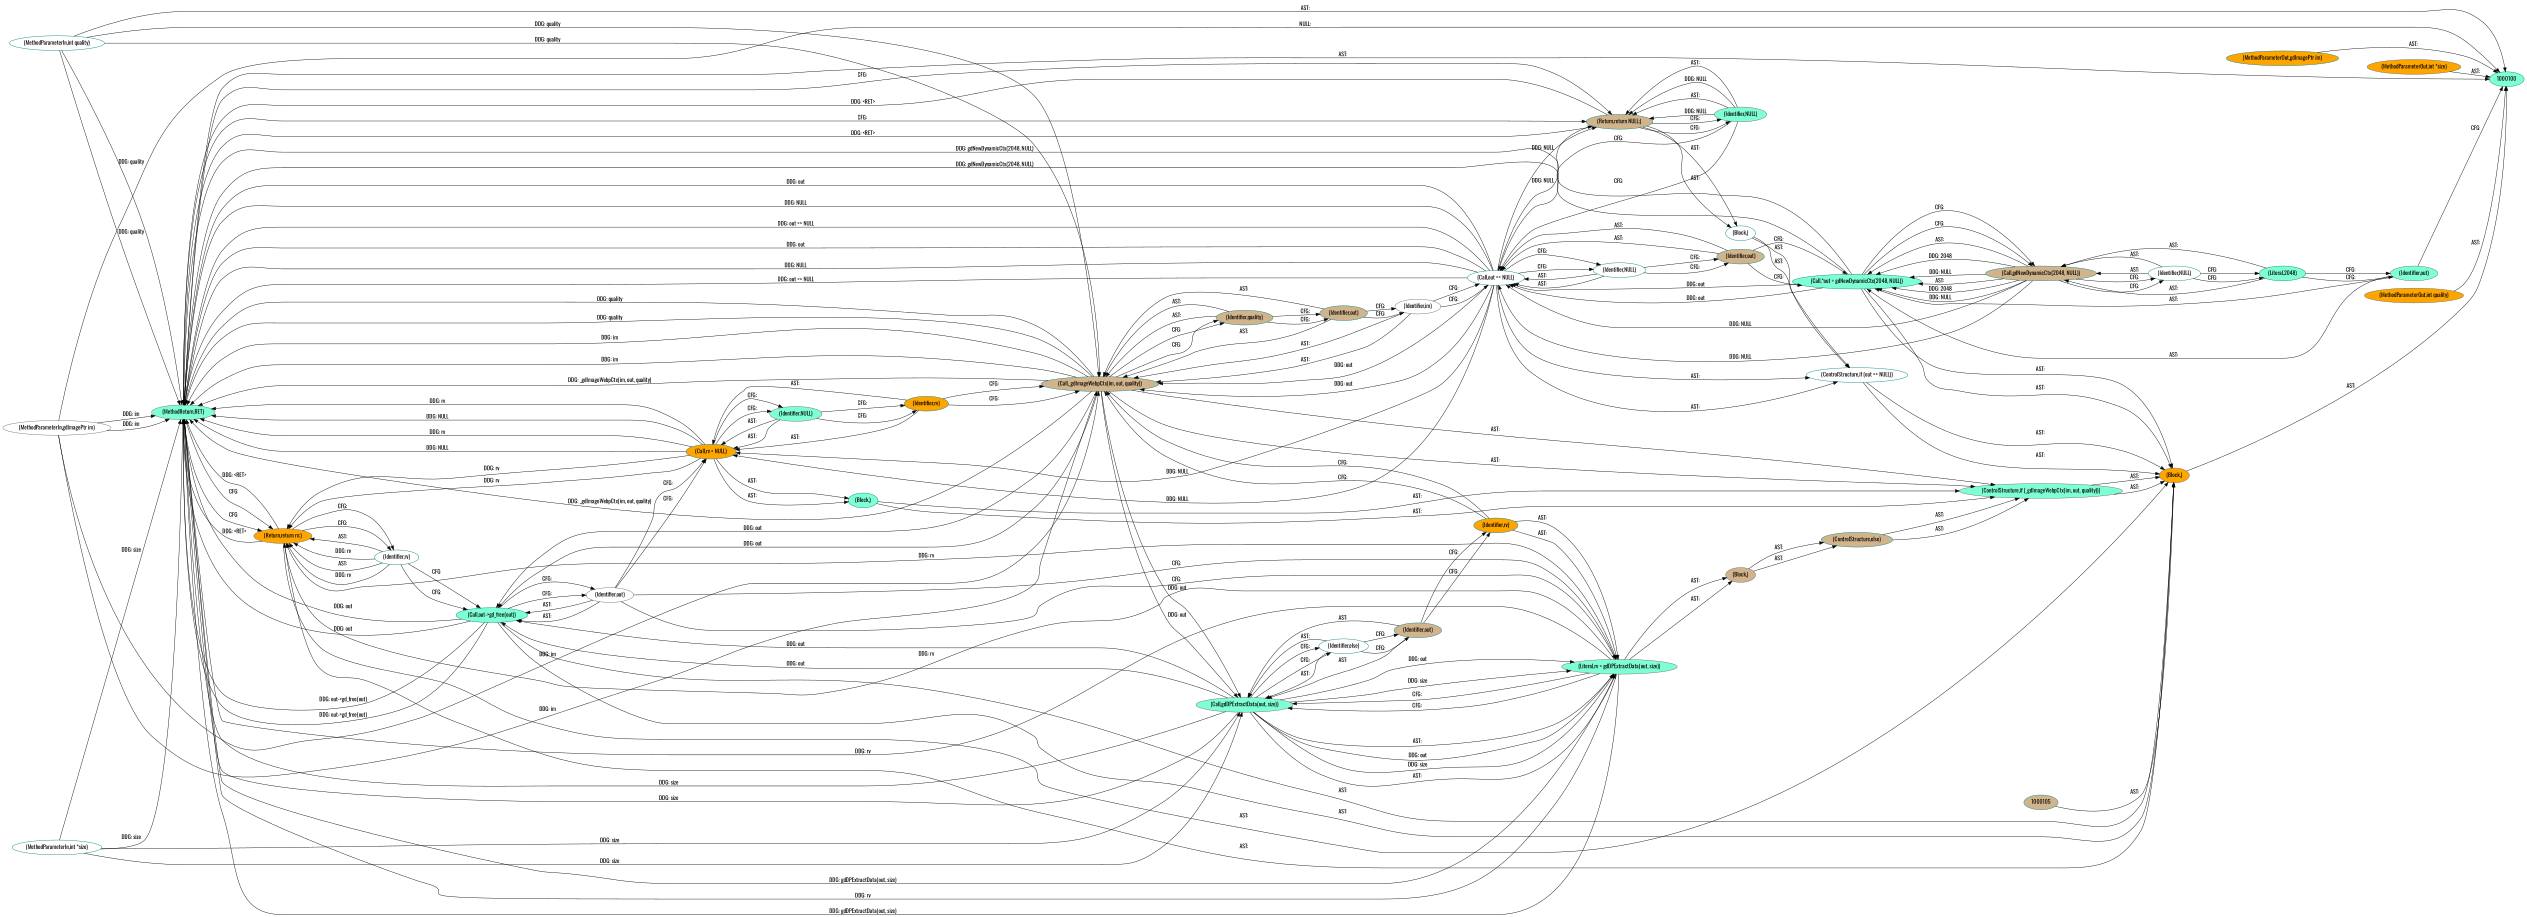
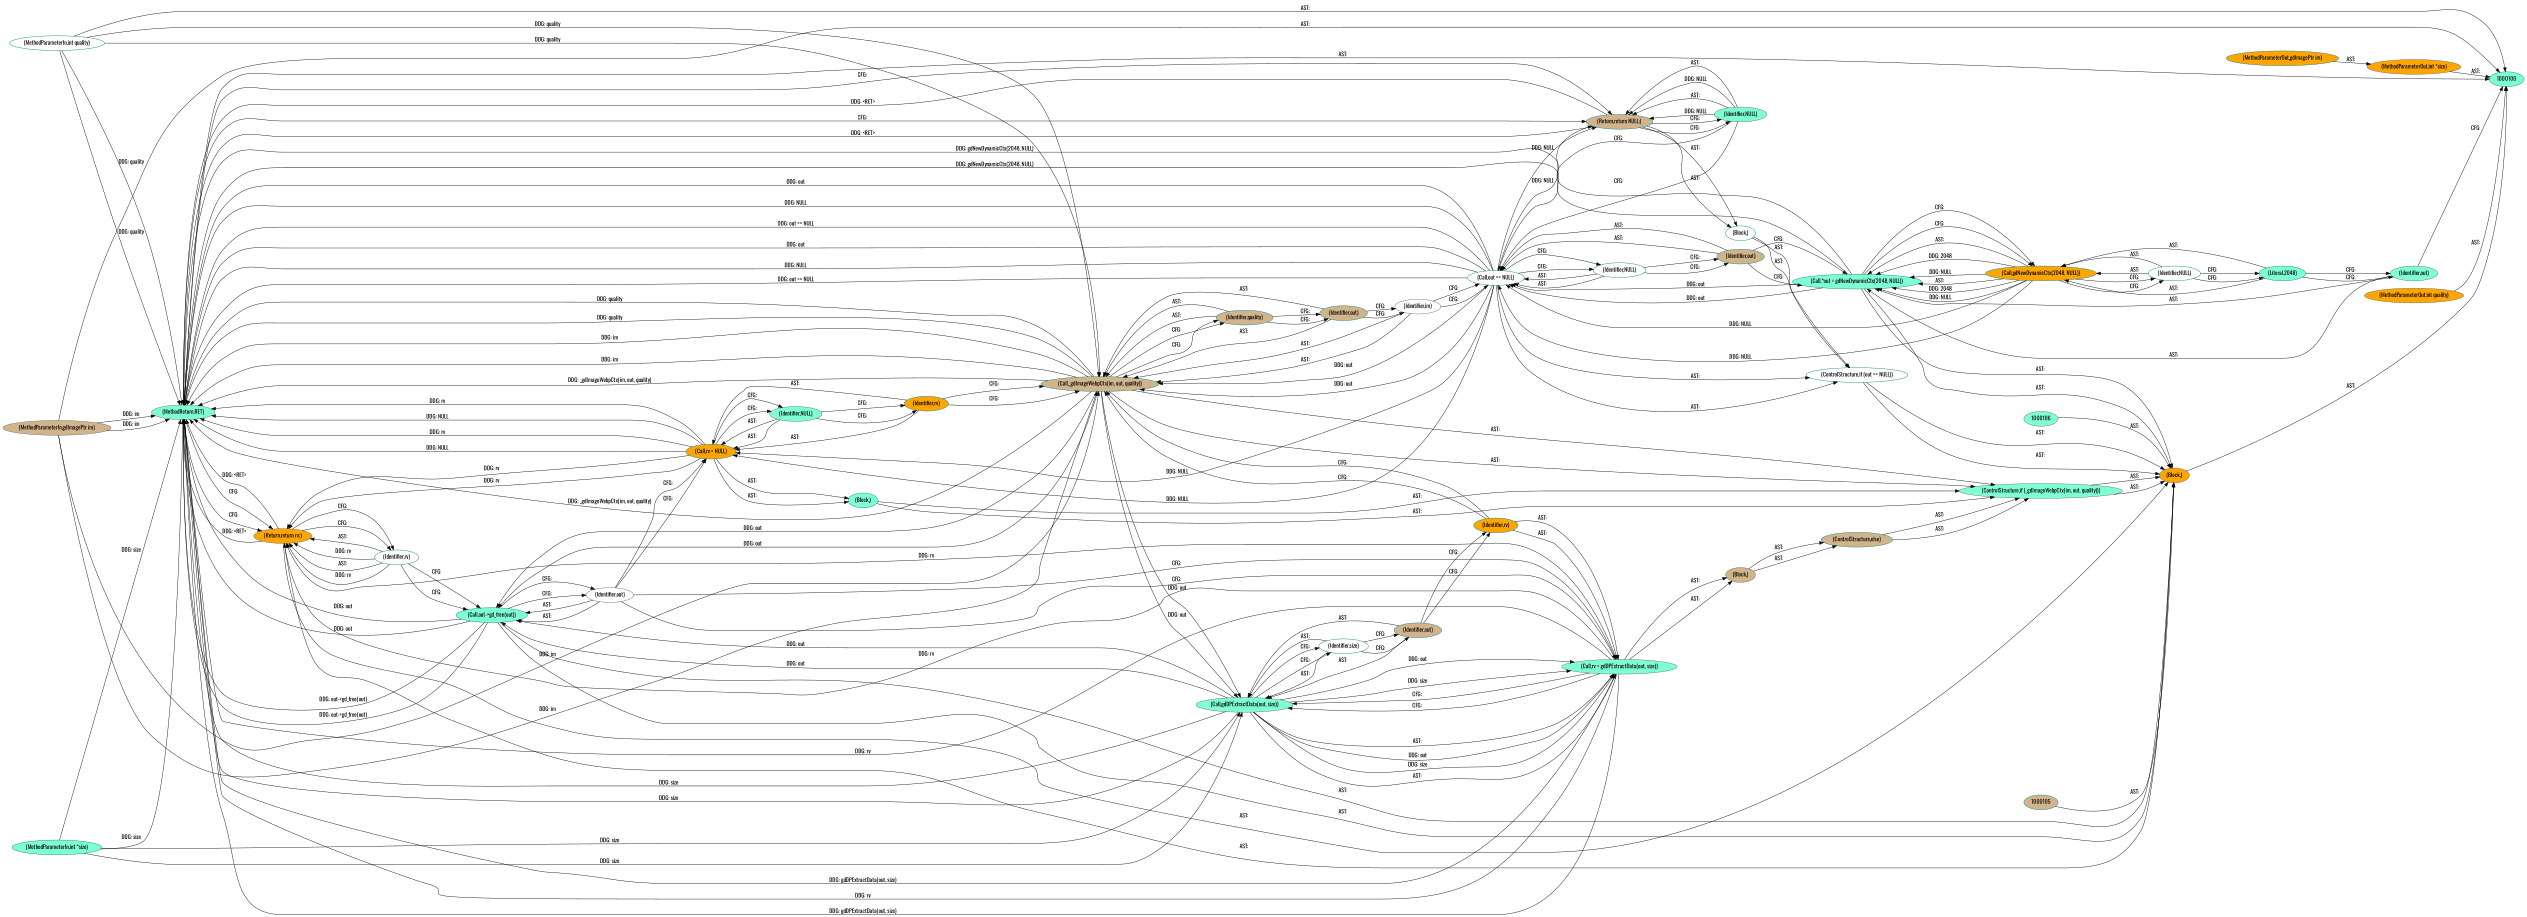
edge "(MethodParameterIn,gdImagePtr im)" -> "1000100": label "NULL: " -> "AST: "
edge "(MethodParameterOut,gdImagePtr im)" -> "1000100": now "(MethodParameterOut,gdImagePtr im)" -> "(MethodParameterOut,int *size)"
node "(Call,gdNewDynamicCtx(2048, NULL))": fillcolor tan -> orange
node "1000106": added
node "(MethodParameterIn,gdImagePtr im)": fillcolor white -> tan
node "(Identifier,else)": label "(Identifier,else)" -> "(Identifier,size)"
node "(Literal,rv = gdDPExtractData(out, size))": label "(Literal,rv = gdDPExtractData(out, size))" -> "(Call,rv = gdDPExtractData(out, size))"
node "(MethodParameterIn,int *size)": fillcolor white -> aquamarine
